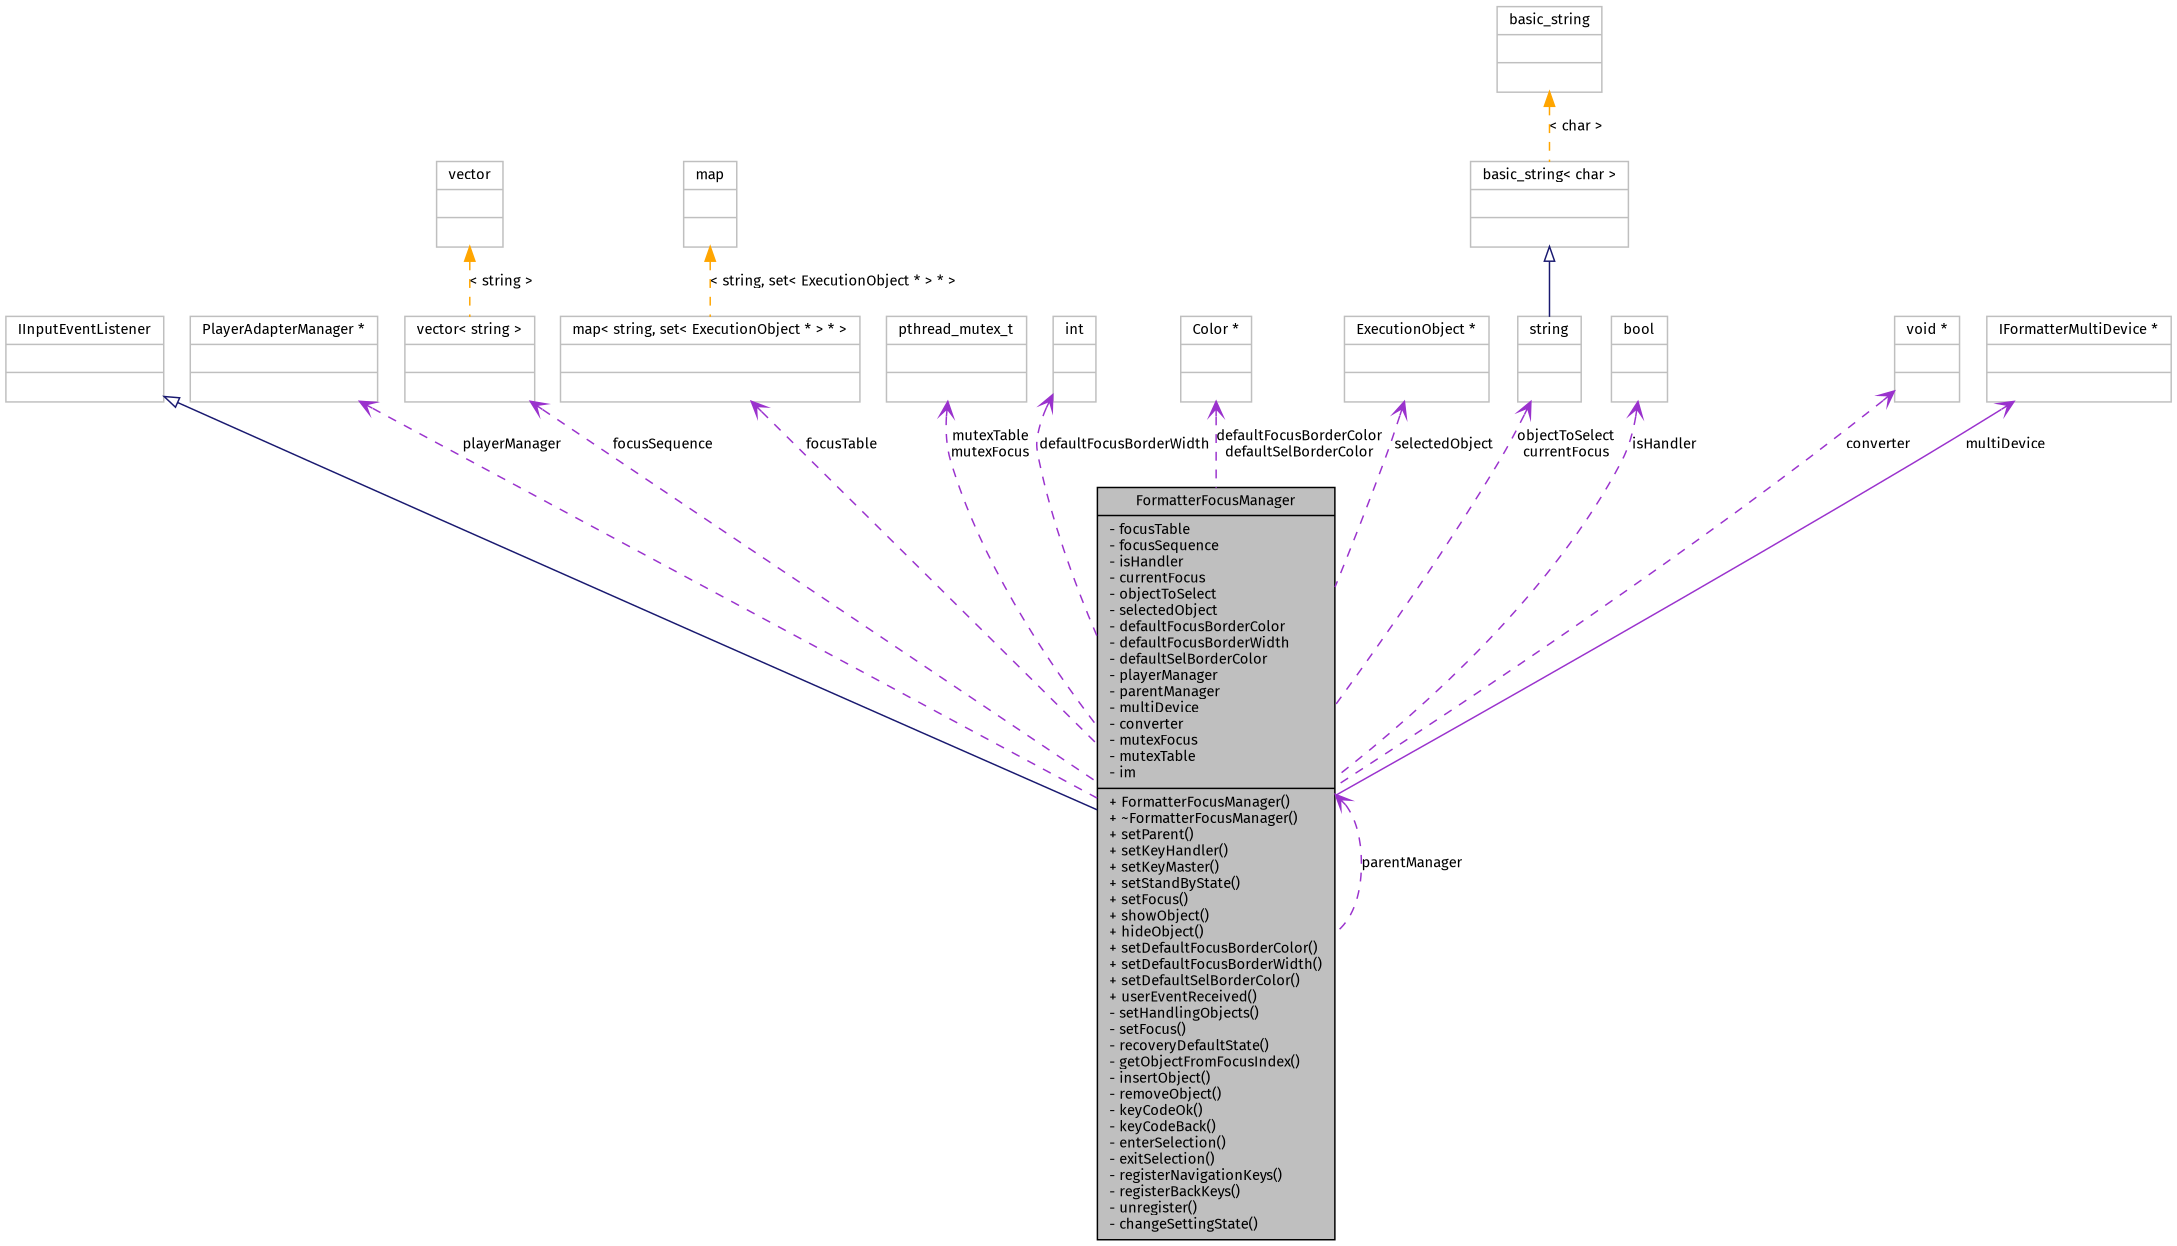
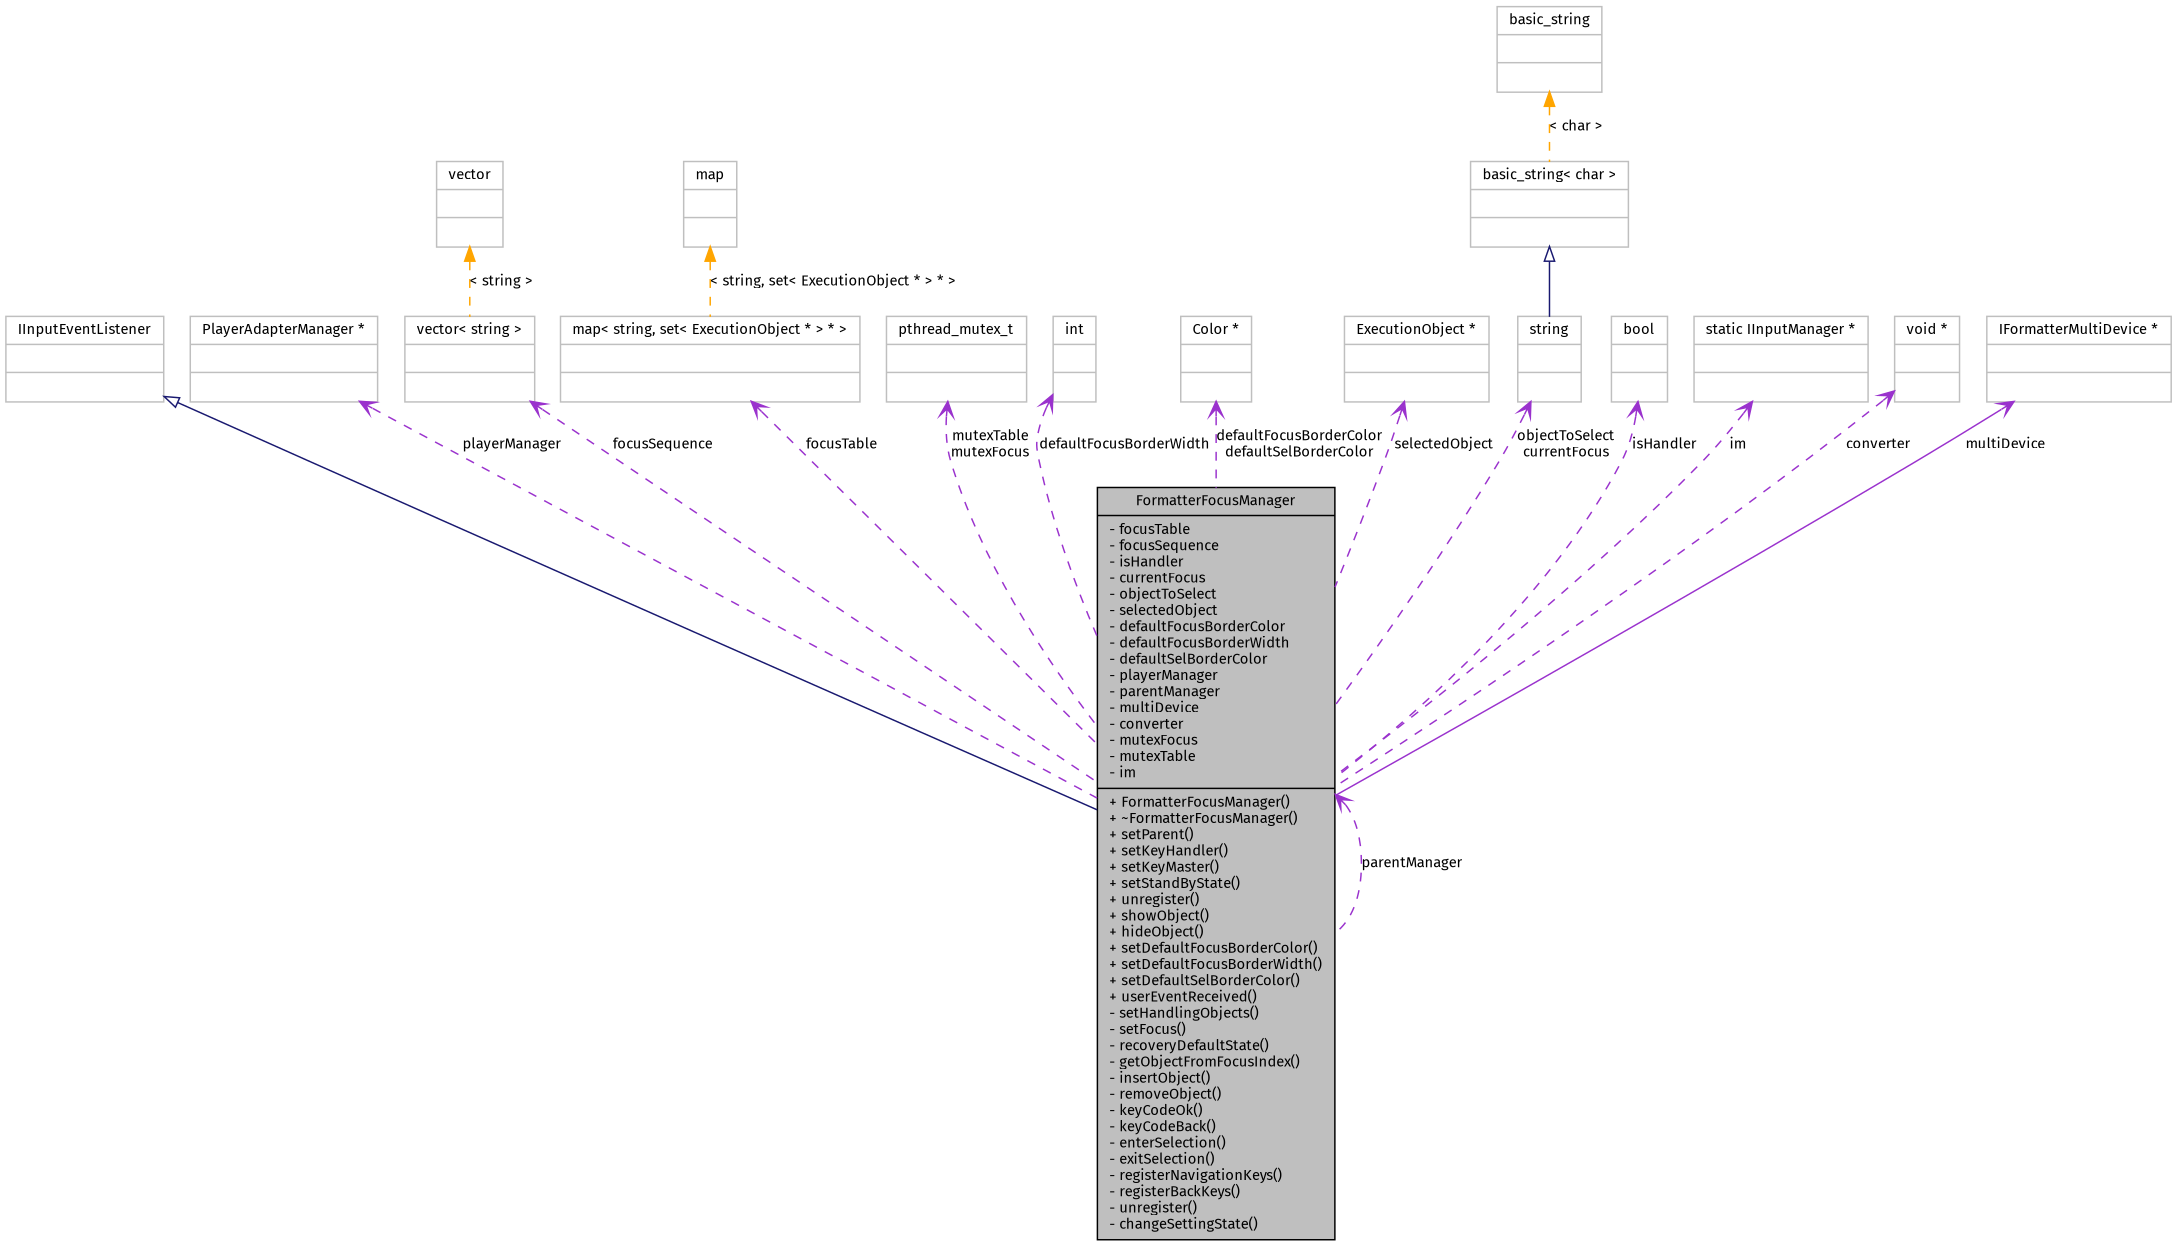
node "static IInputManager *": added
node "FormatterFocusManager": text "+ setFocus()" -> "+ unregister()"
